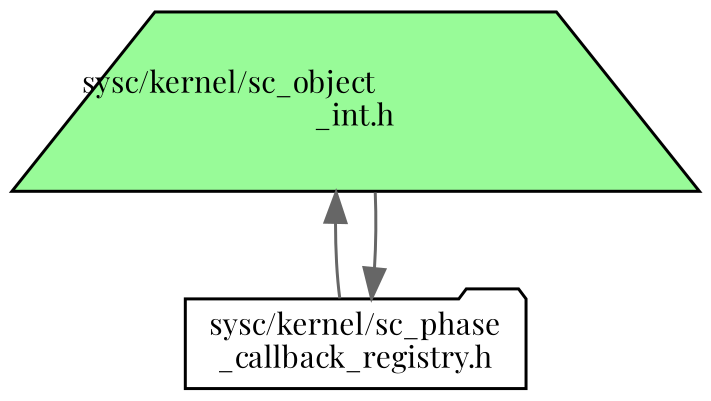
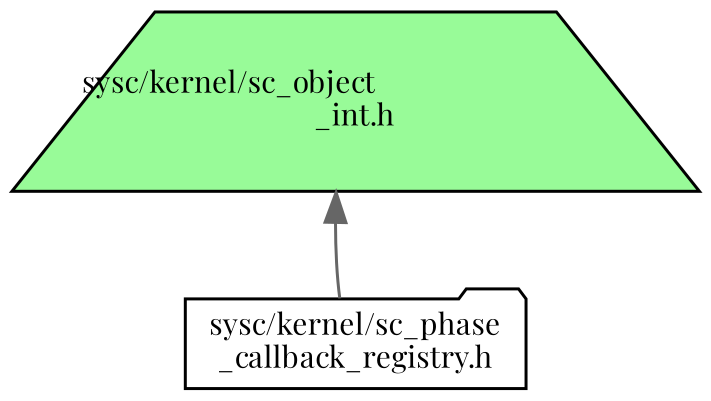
edge "sysc/kernel/sc_object _int.h" -> "sysc/kernel/sc_phase _callback_registry.h": removed
